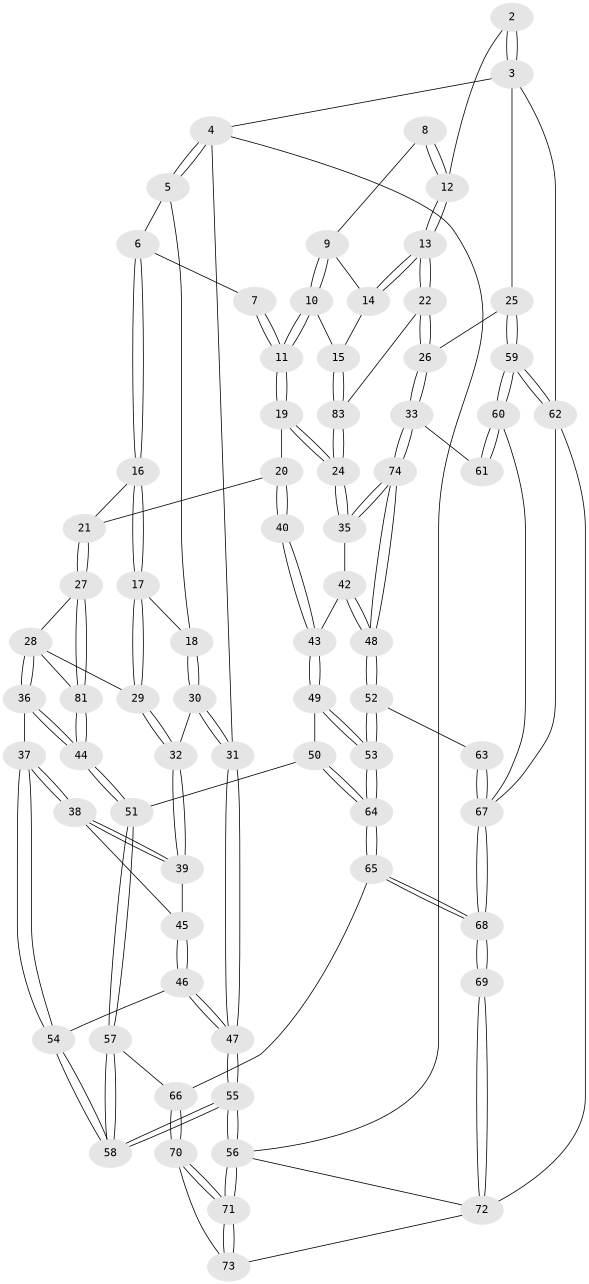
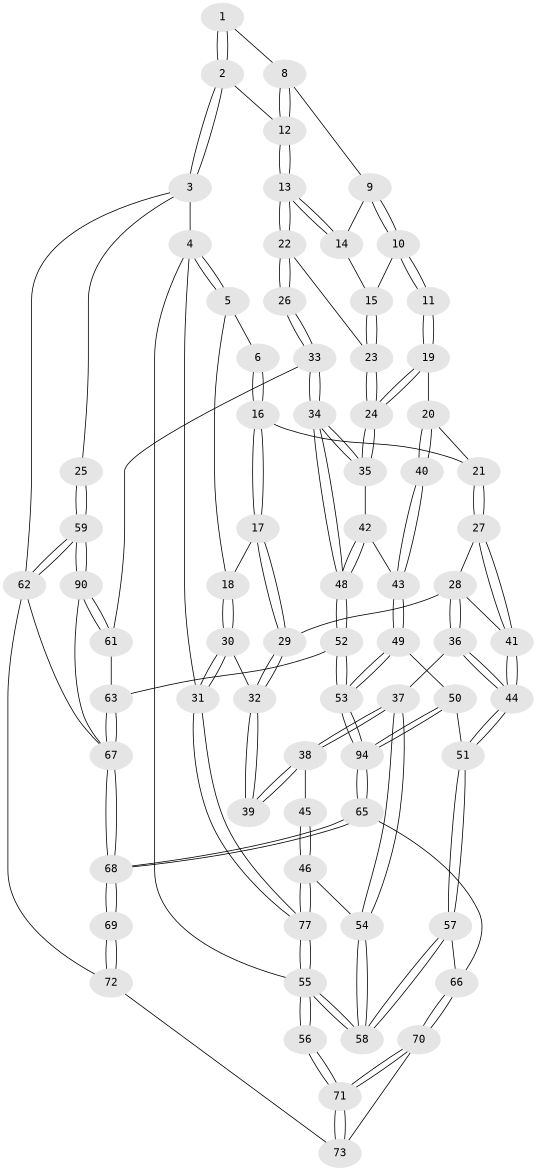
node "1": added
node "7": removed
edge "25" -- "26": removed
node "83": label "83" -> "23"
node "60": label "60" -> "90"
node "74": label "74" -> "34"
edge "4" -- "56": now "4" -- "55"
edge "61" -- "63": added
node "81": label "81" -> "41"
node "64": label "64" -> "94"
edge "39" -- "45": removed
node "47": label "47" -> "77"
edge "56" -- "72": removed
